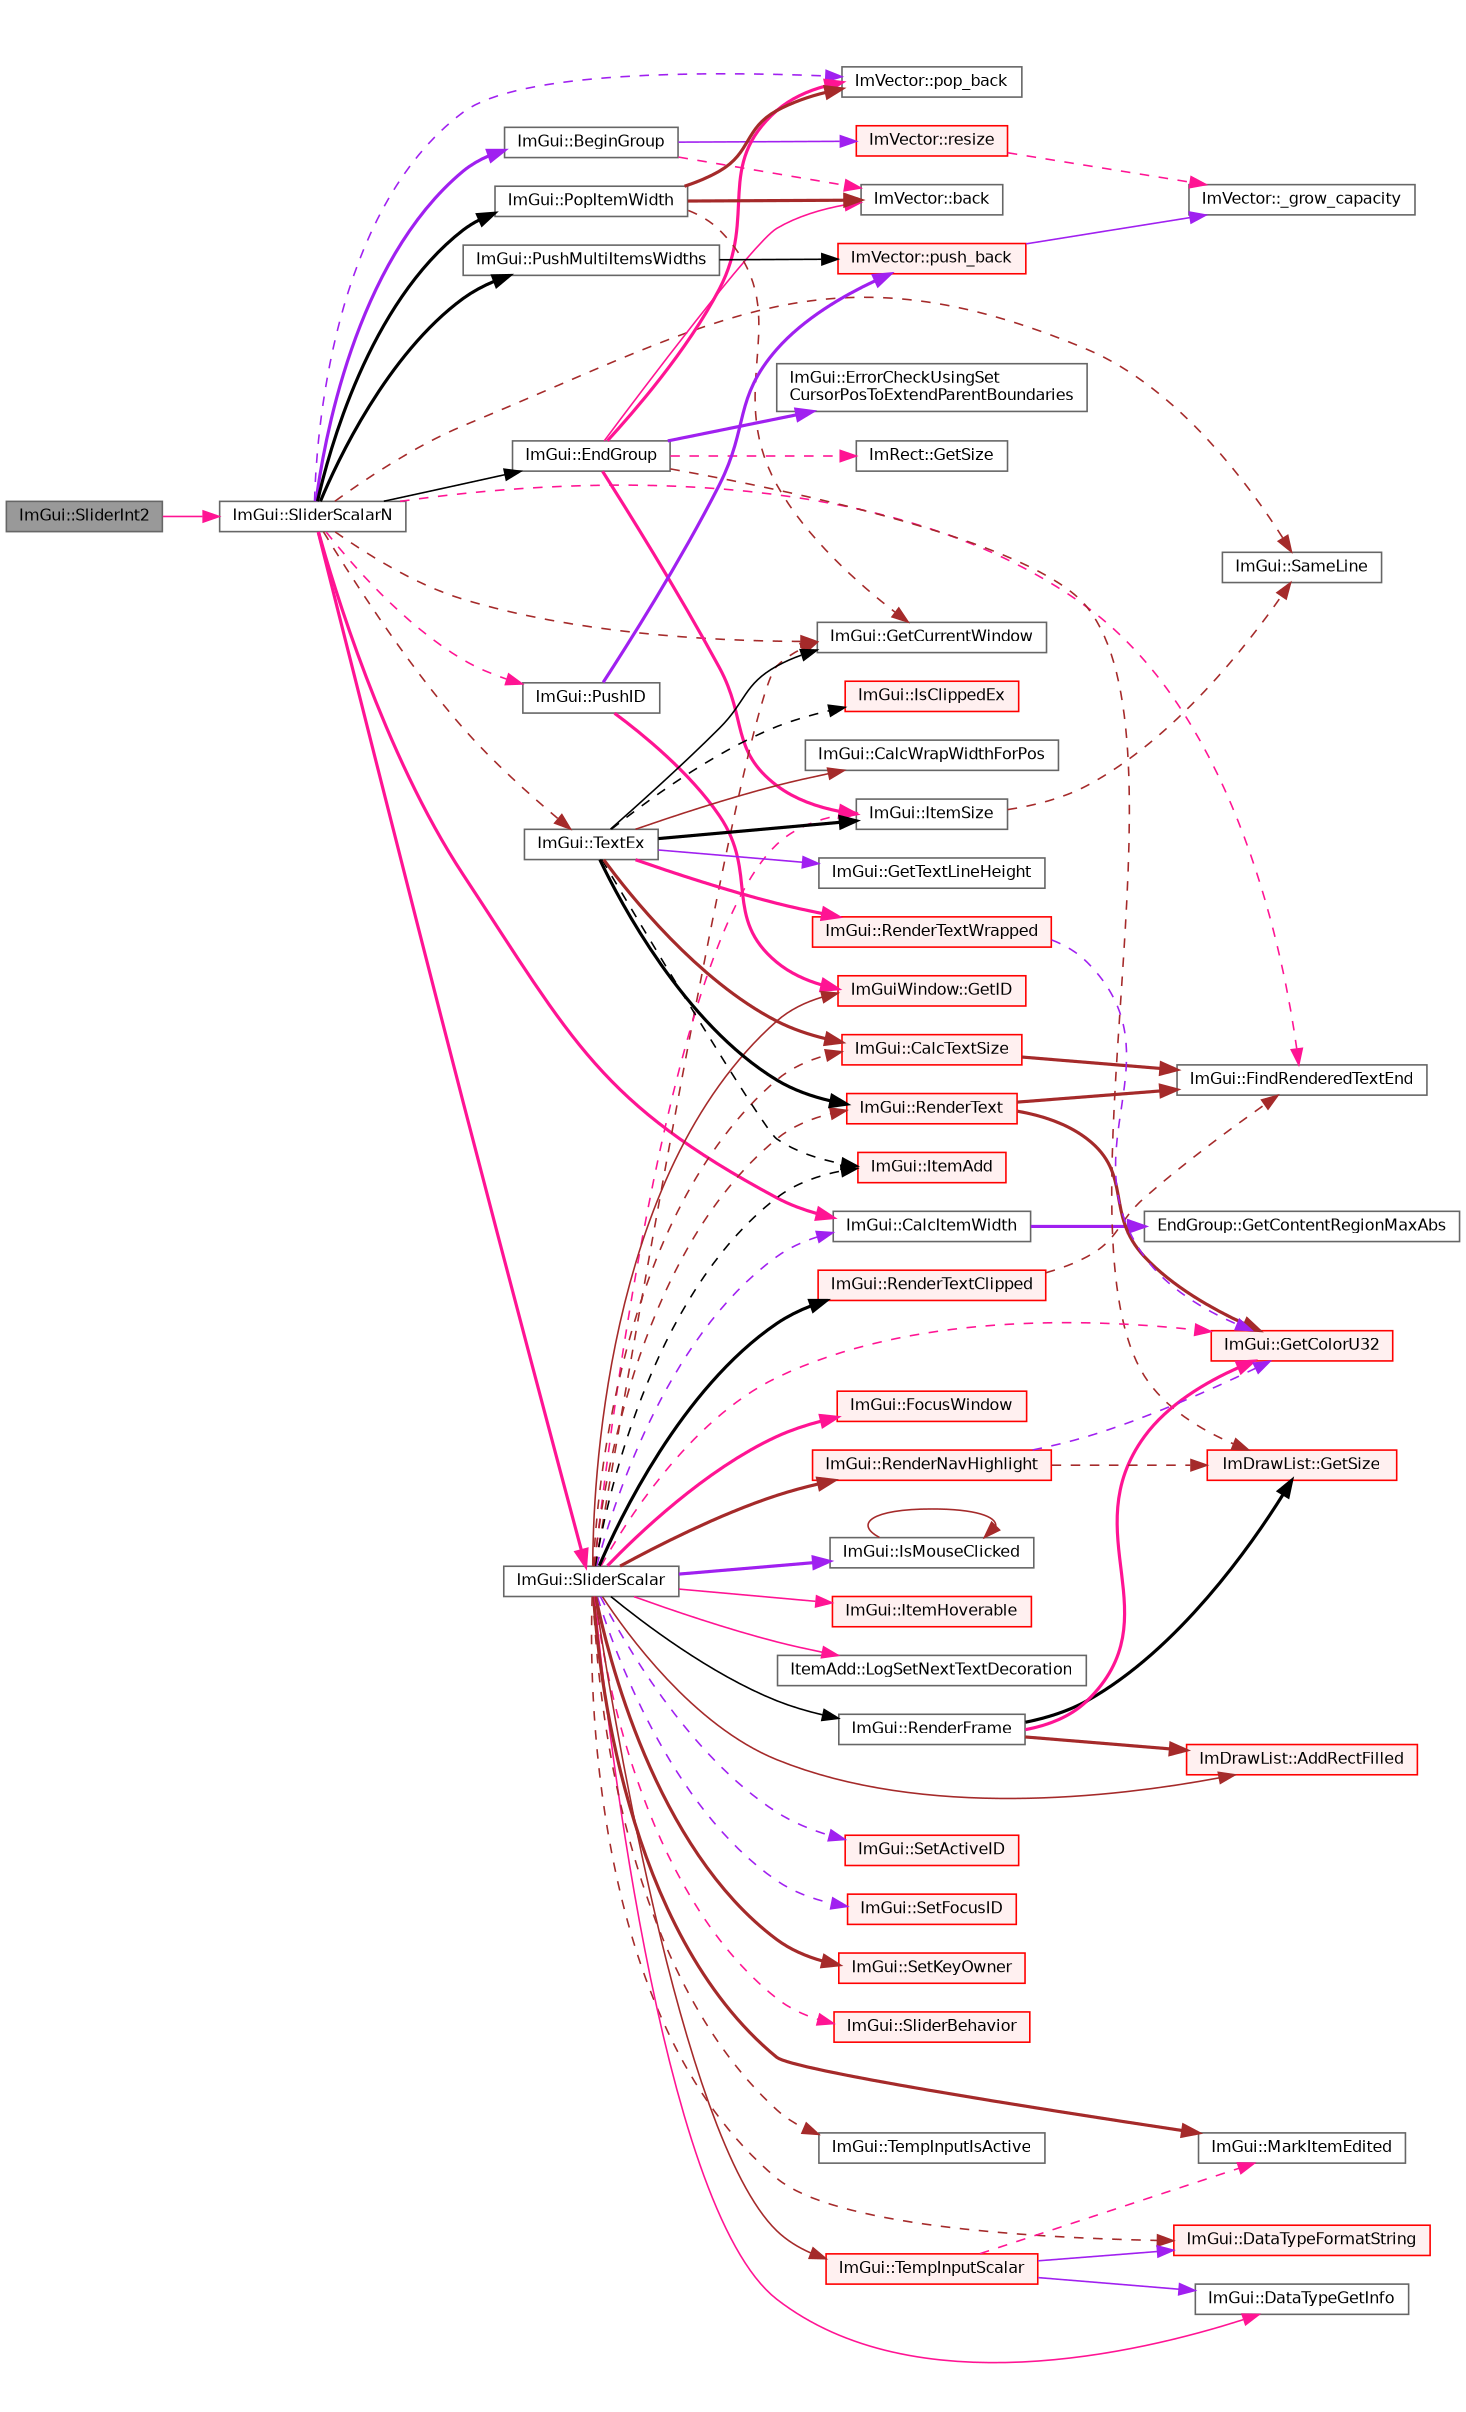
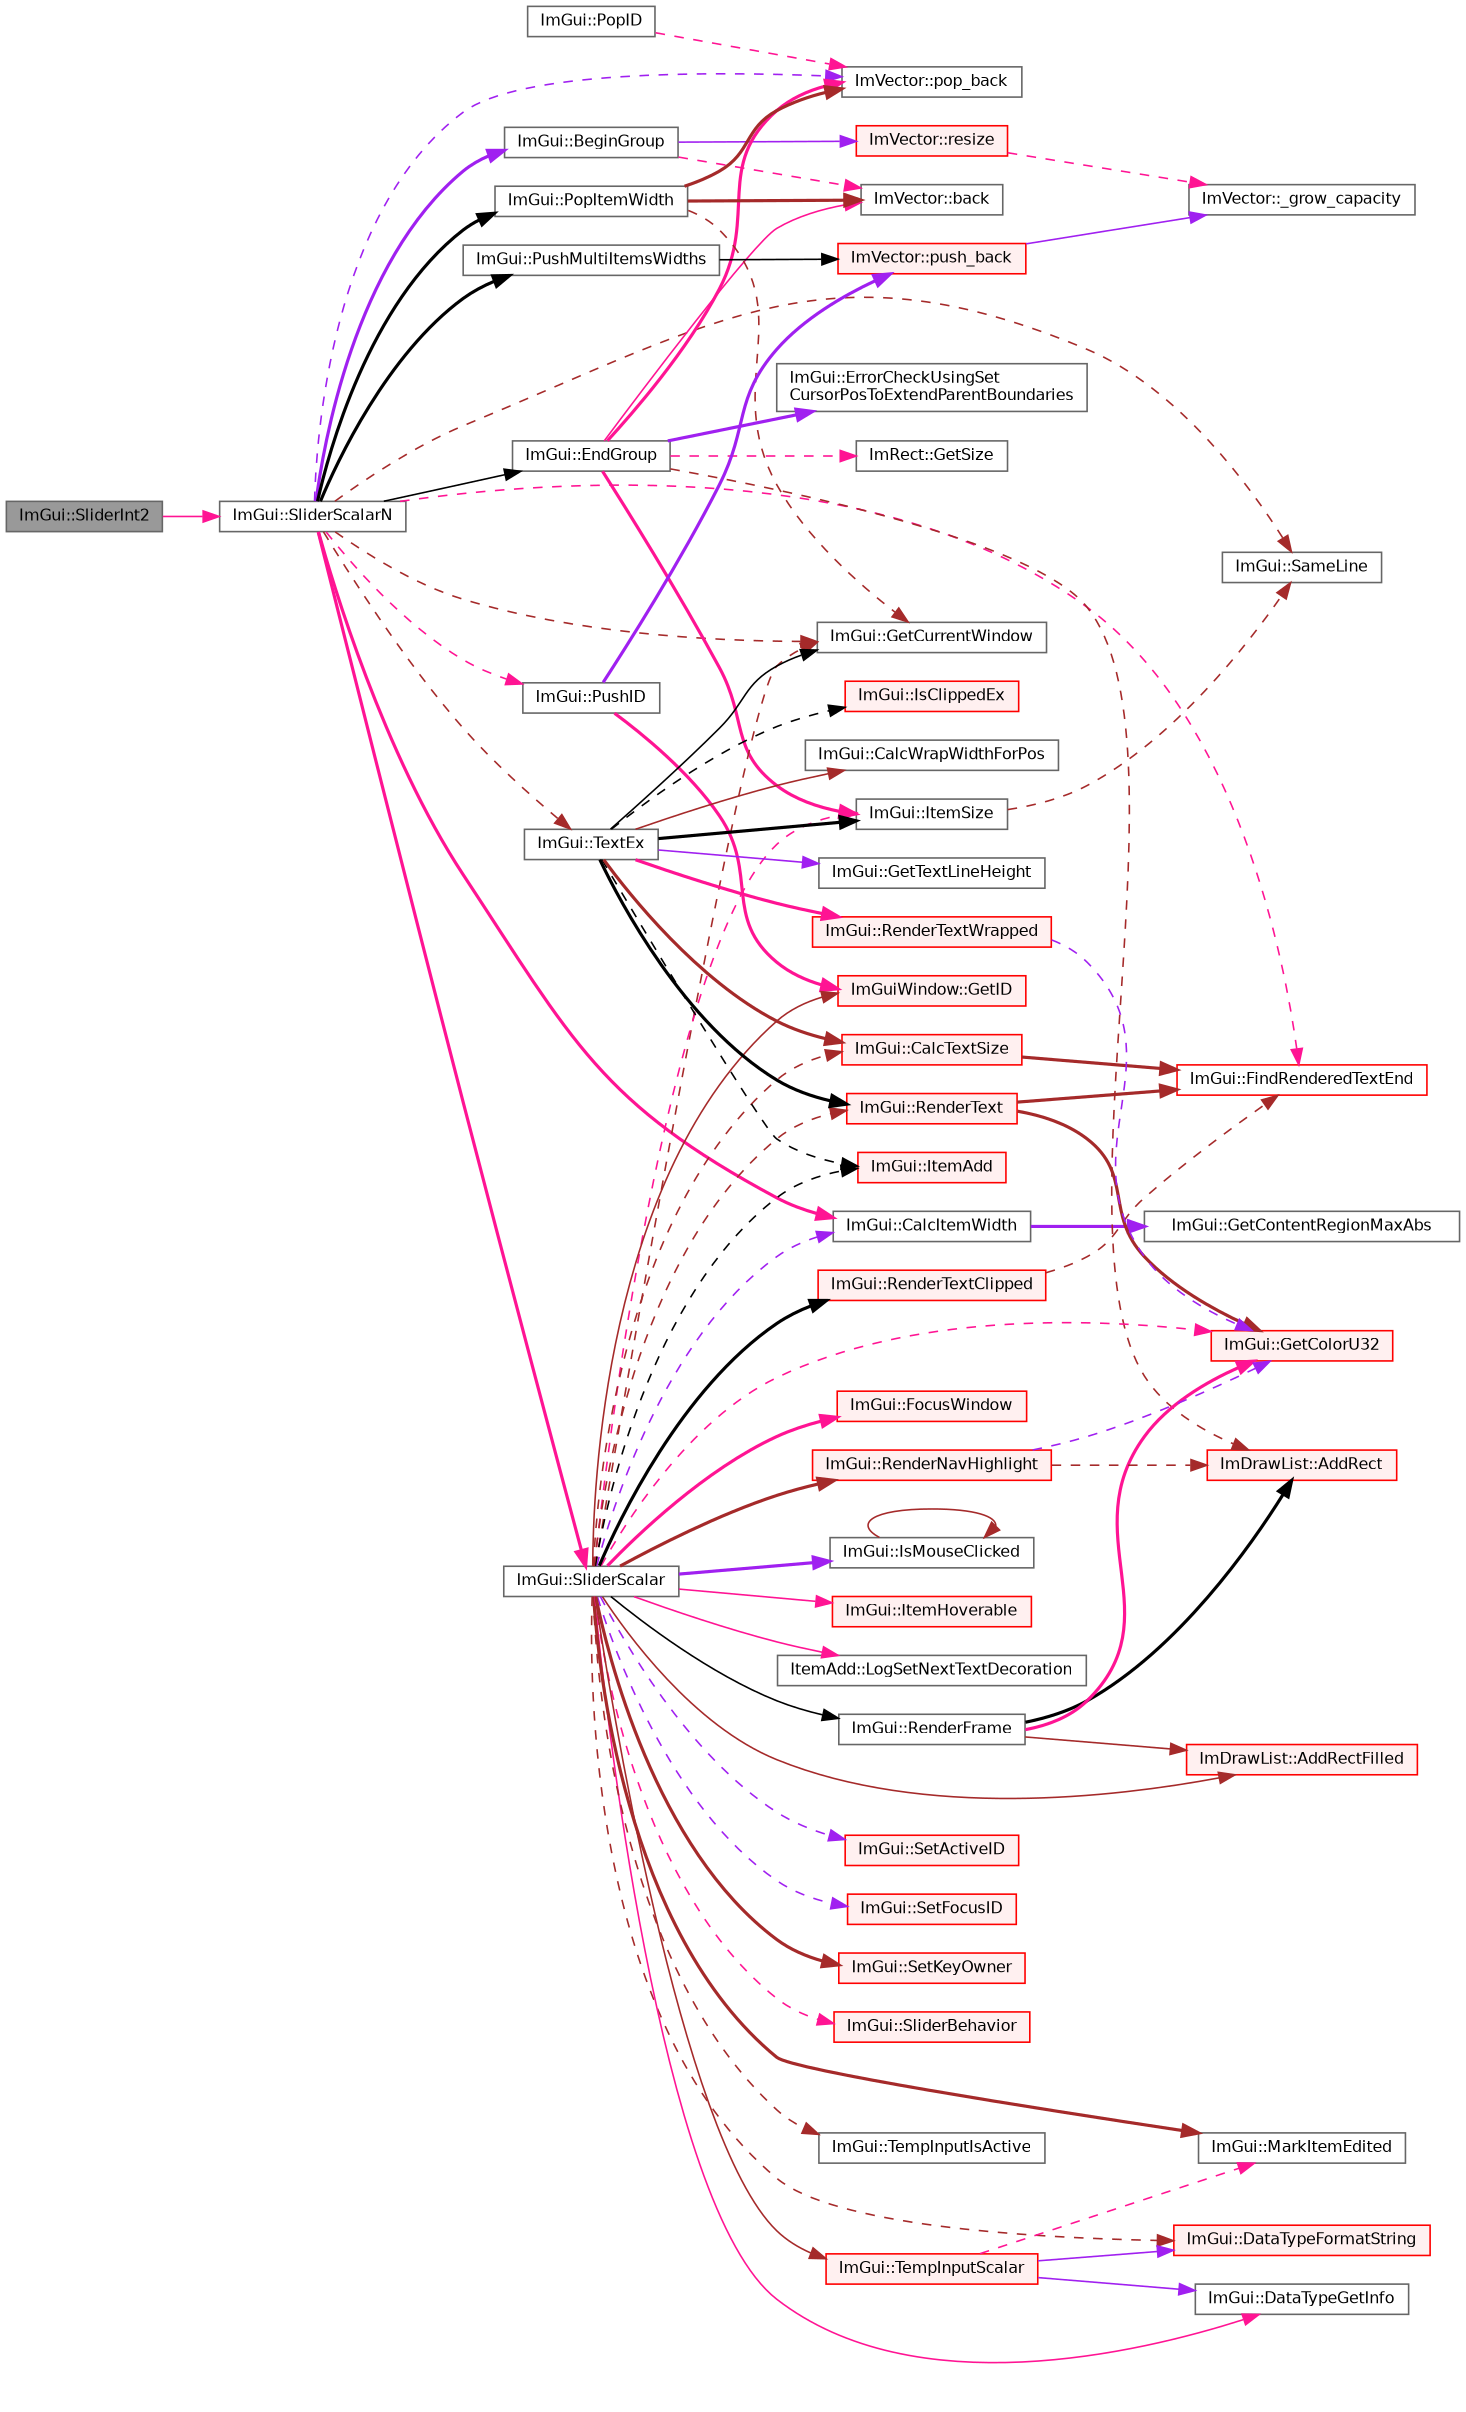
node "ImGui::PopID": added
node "ImGui::FindRenderedTextEnd": color grey40 -> red
node "EndGroup::GetContentRegionMaxAbs": label "EndGroup::GetContentRegionMaxAbs" -> "ImGui::GetContentRegionMaxAbs"
node "ImDrawList::GetSize": label "ImDrawList::GetSize" -> "ImDrawList::AddRect"
edge "ImGui::RenderFrame" -> "ImDrawList::AddRectFilled": style bold -> solid
